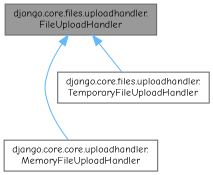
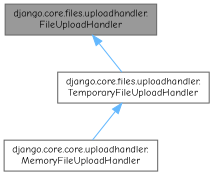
edge "django.core.core.uploadhandler. MemoryFileUploadHandler" -> "django.core.files.uploadhandler. FileUploadHandler": now "django.core.core.uploadhandler. MemoryFileUploadHandler" -> "django.core.files.uploadhandler. TemporaryFileUploadHandler"
